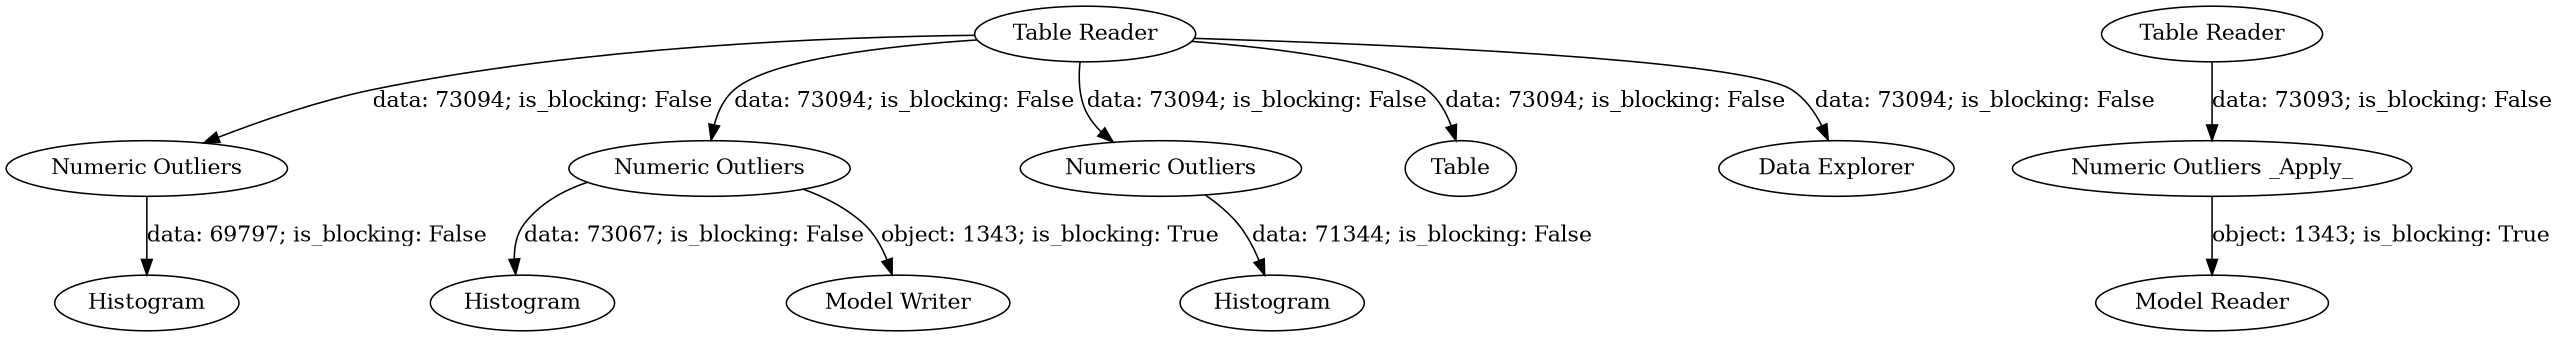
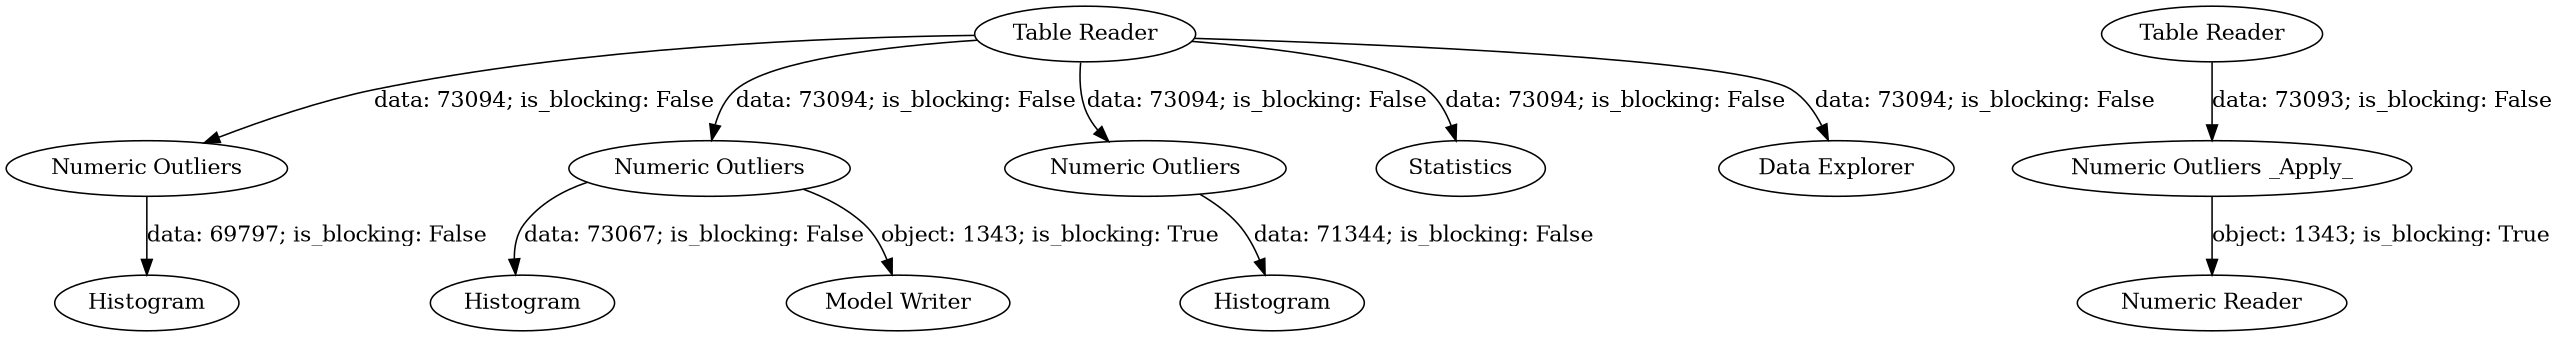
node "Table": label "Table" -> "Statistics"
node "Model Reader": label "Model Reader" -> "Numeric Reader"
